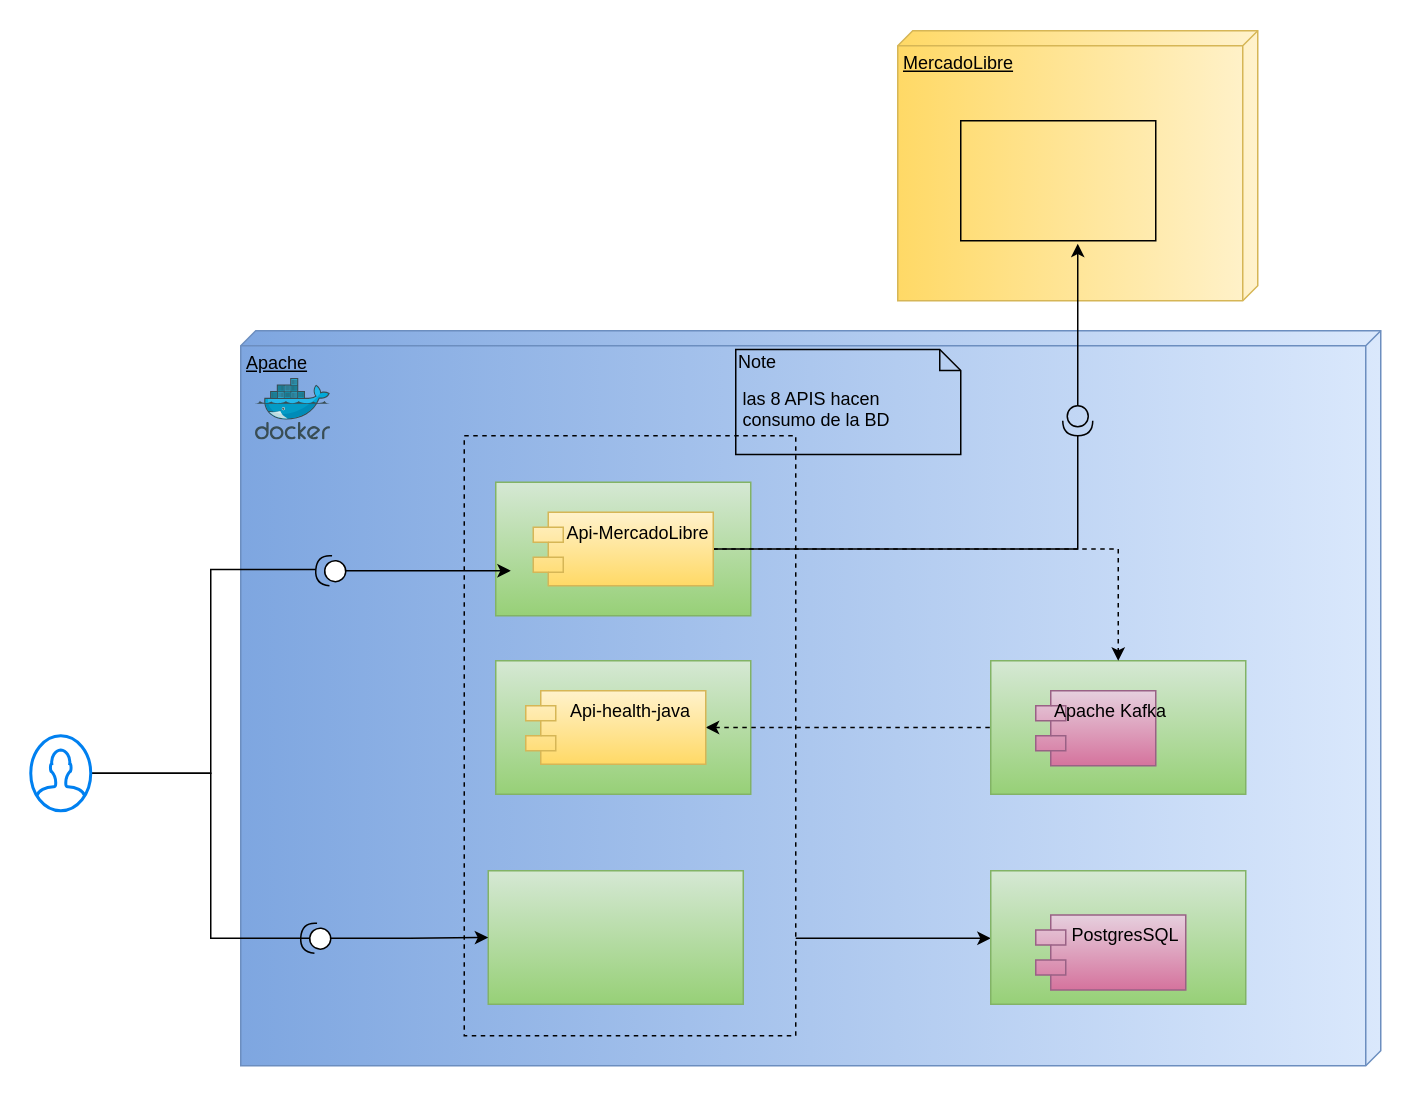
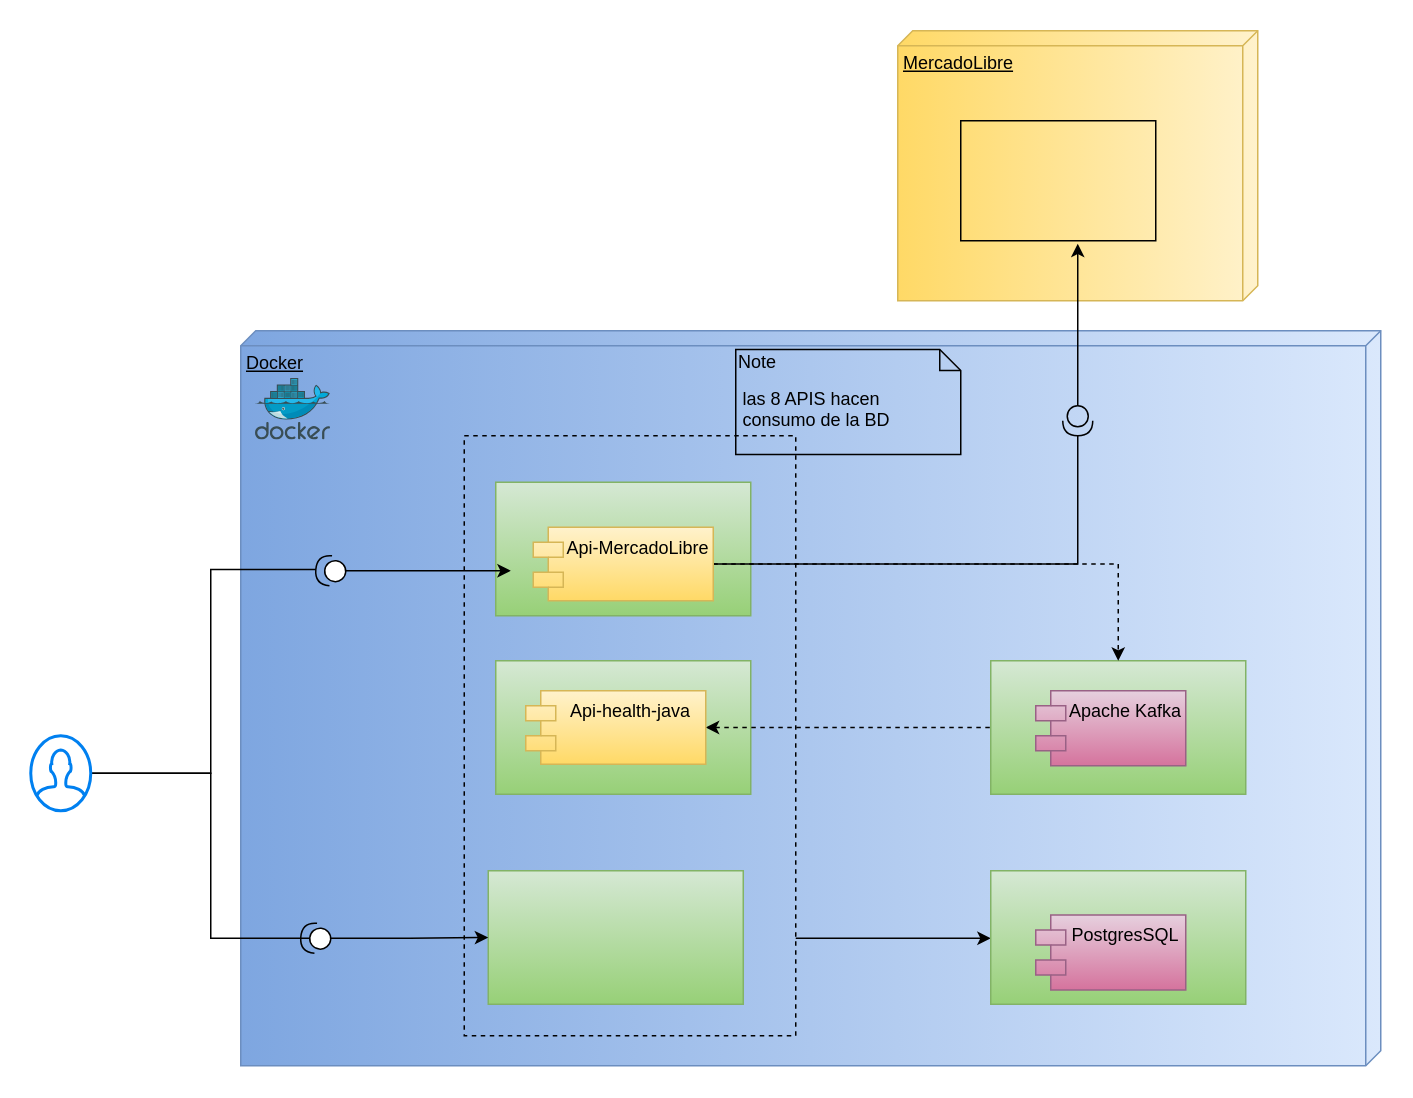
node "Apache": label "Apache" -> "Docker"
node "Api-MercadoLibre": moved (623, 549) -> (623, 564)
node "Apache Kafka": size 120x75 -> 150x75
